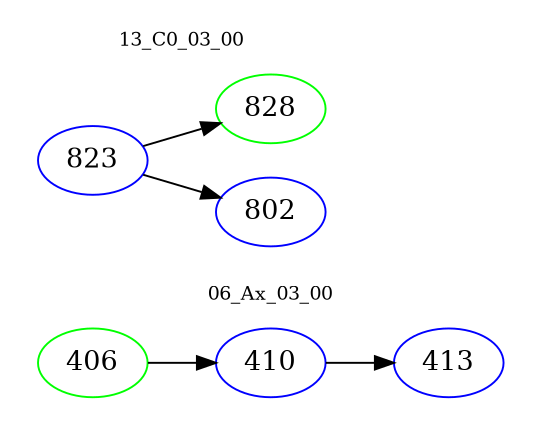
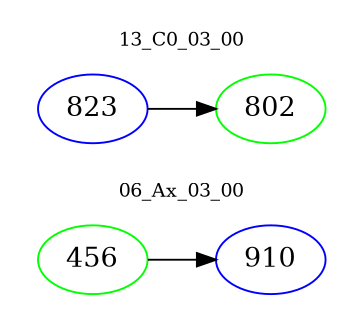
node "828": removed
node "802": color blue -> green
node "406": label "406" -> "456"
node "410": label "410" -> "910"
node "413": removed
